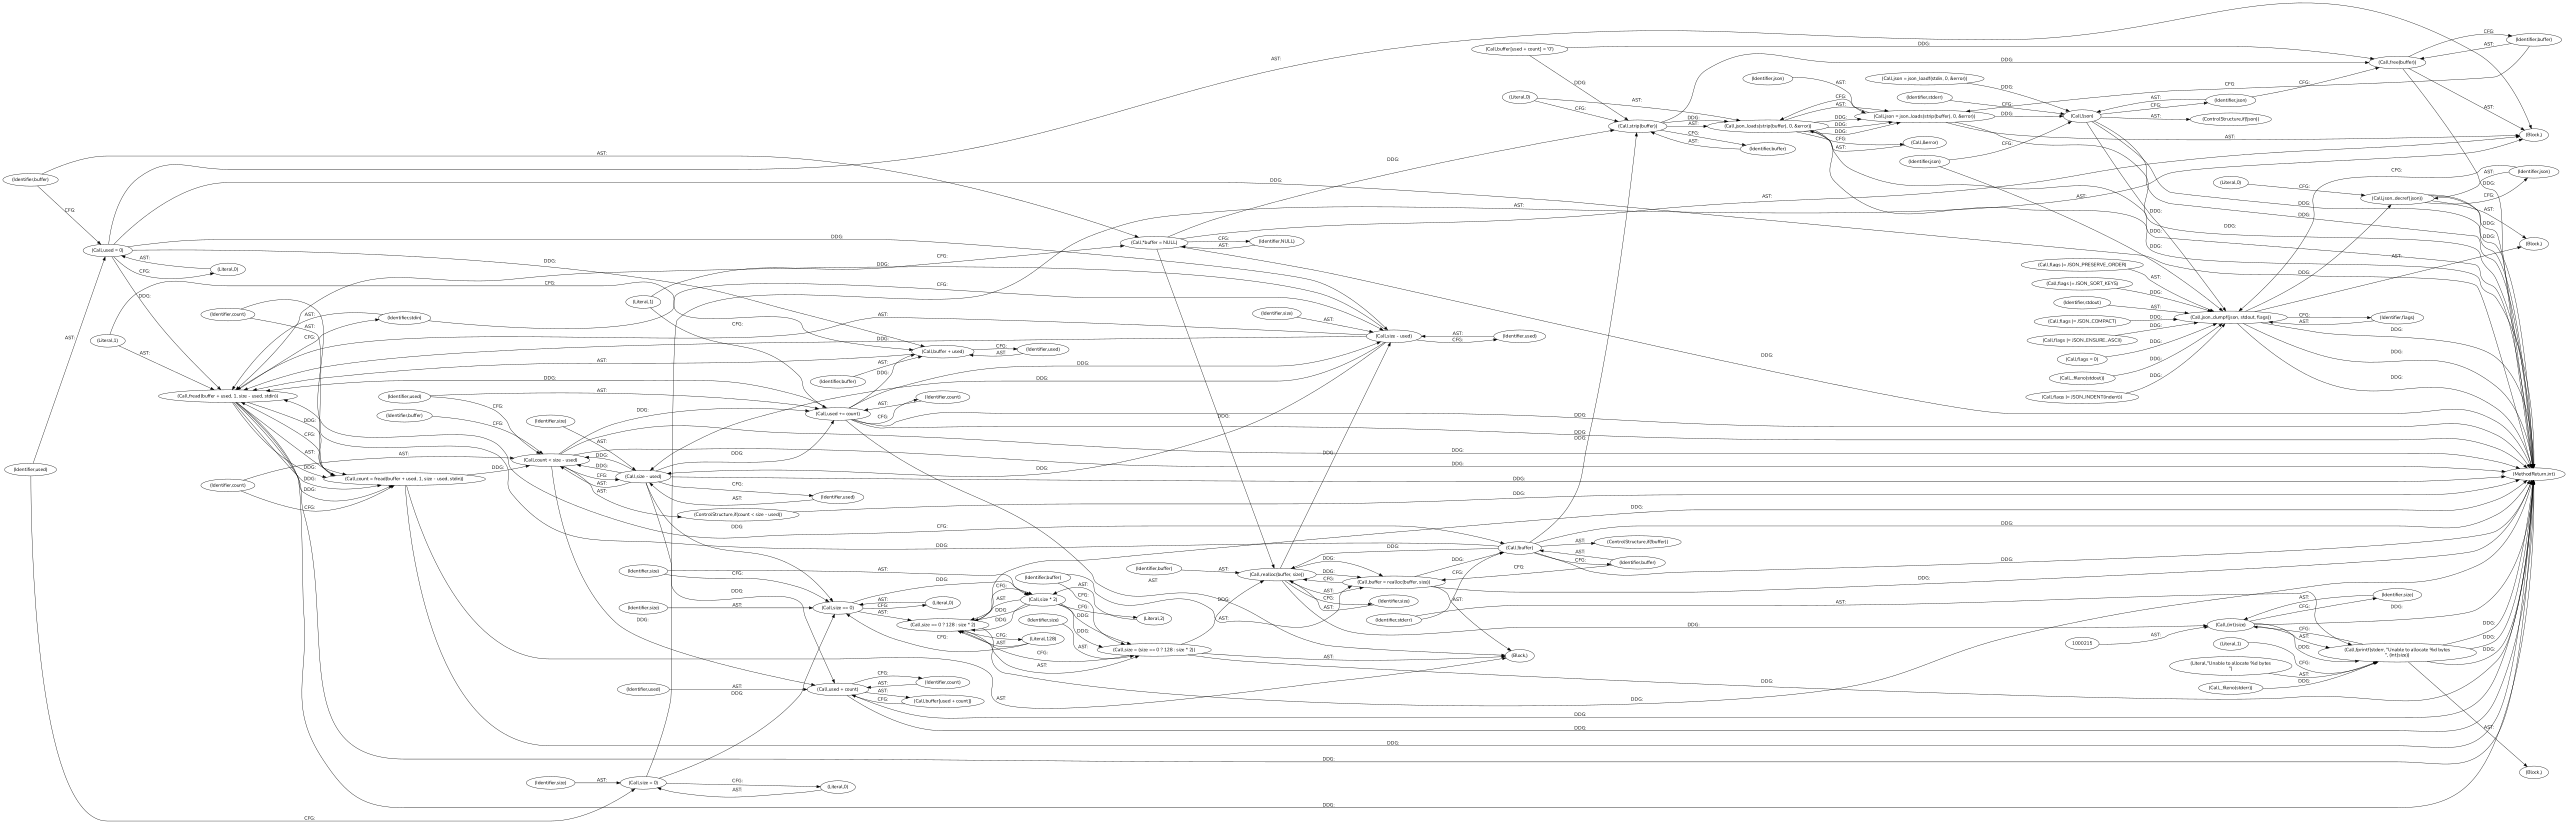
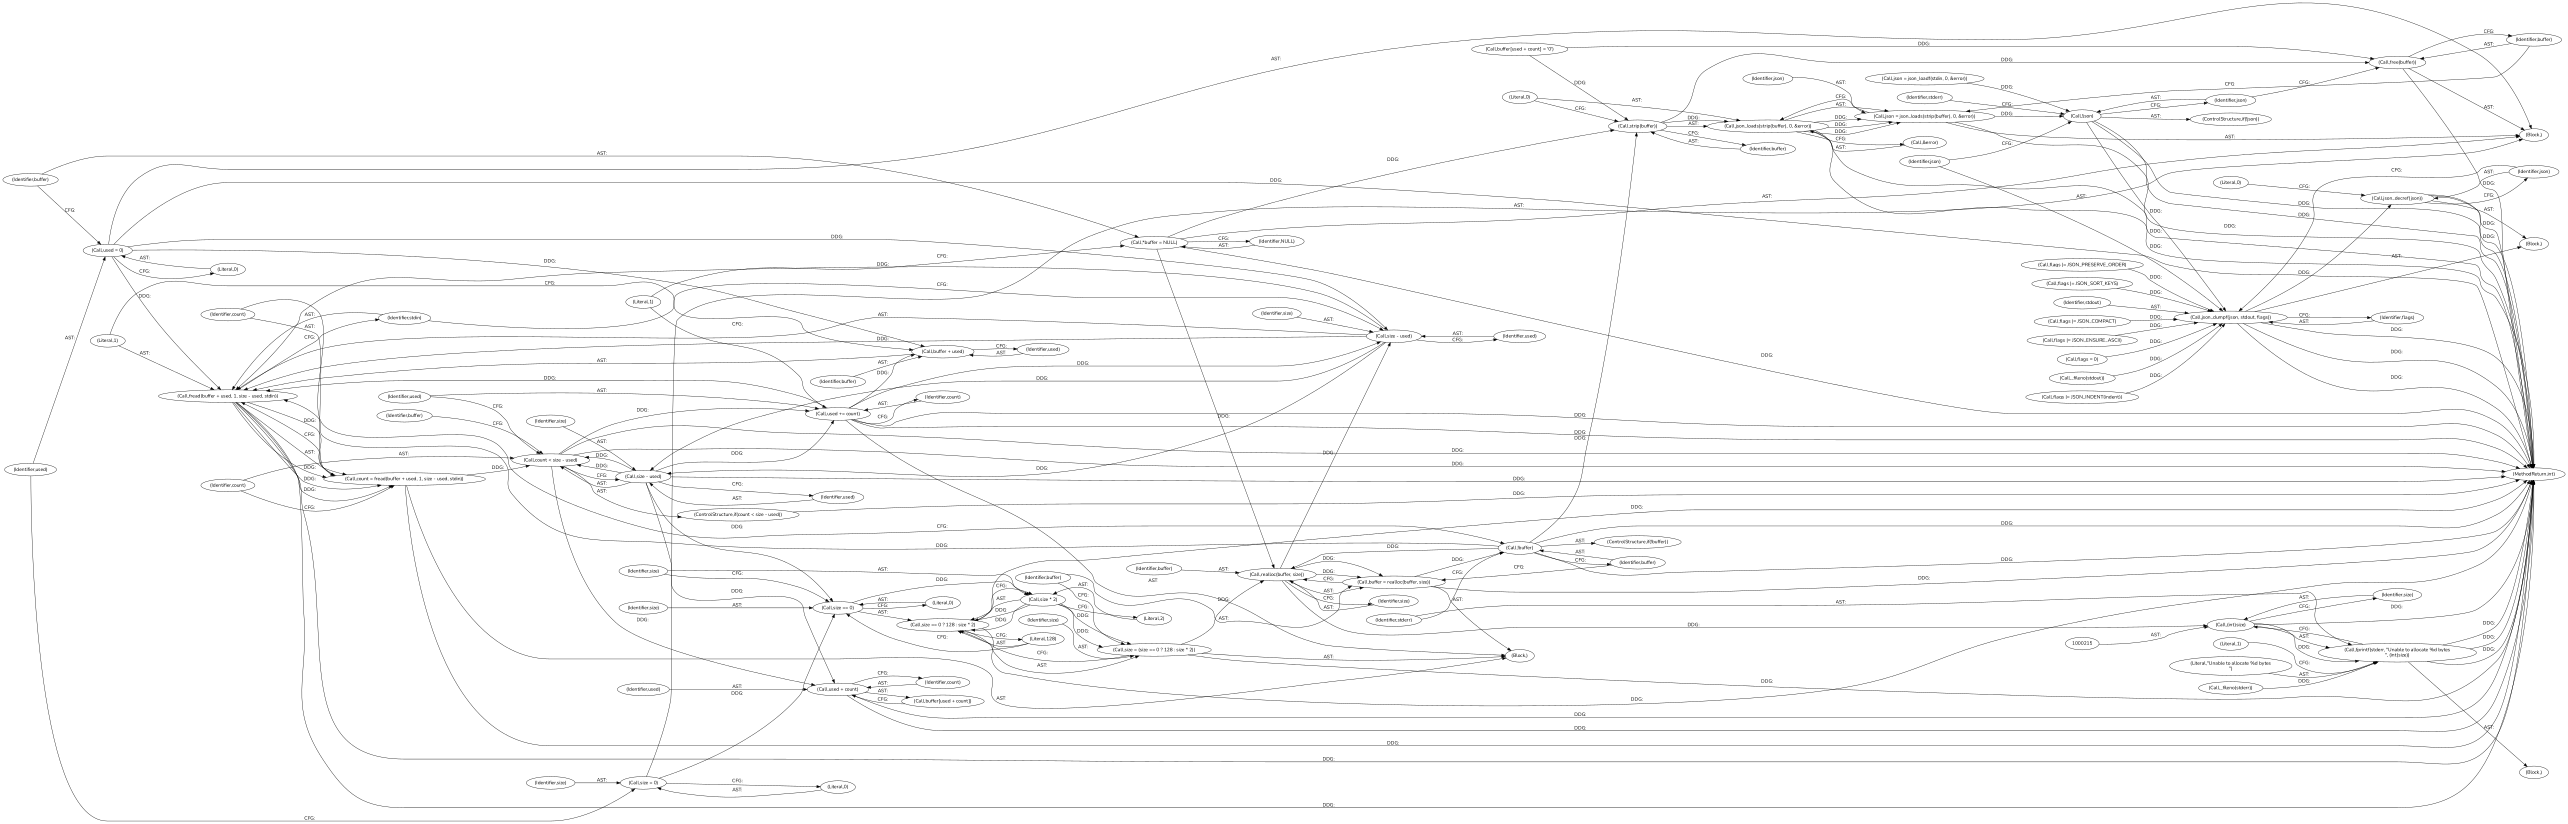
edge "(Call,flags |= JSON_PRESERVE_ORDER)" -> "(Call,json_dumpf(json, stdout, flags))": label "AST: " -> "DDG: "
